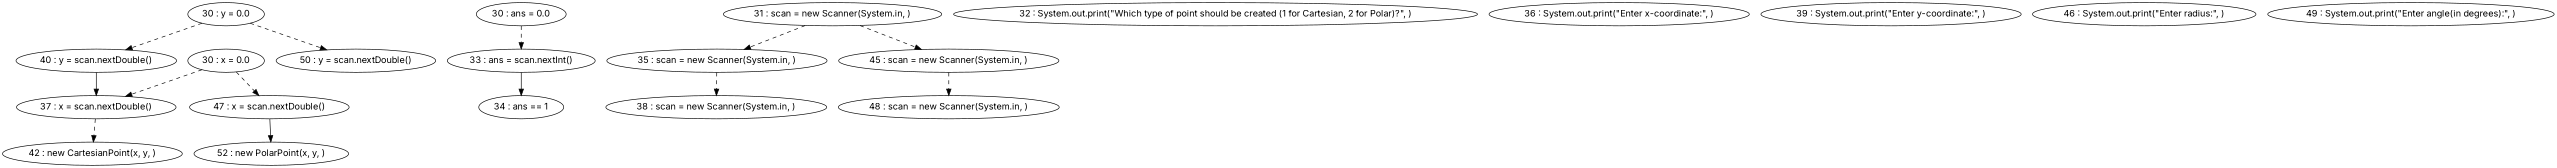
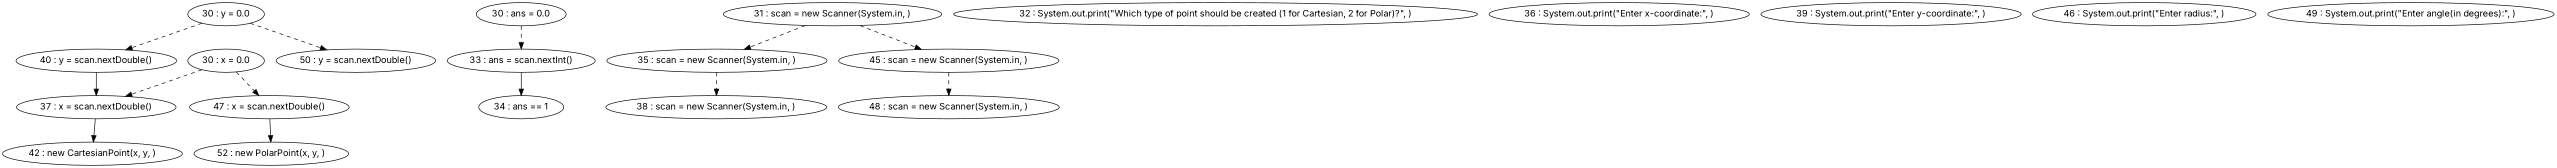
edge "37 : x = scan.nextDouble()" -> "42 : new CartesianPoint(x, y, )": style dashed -> solid
